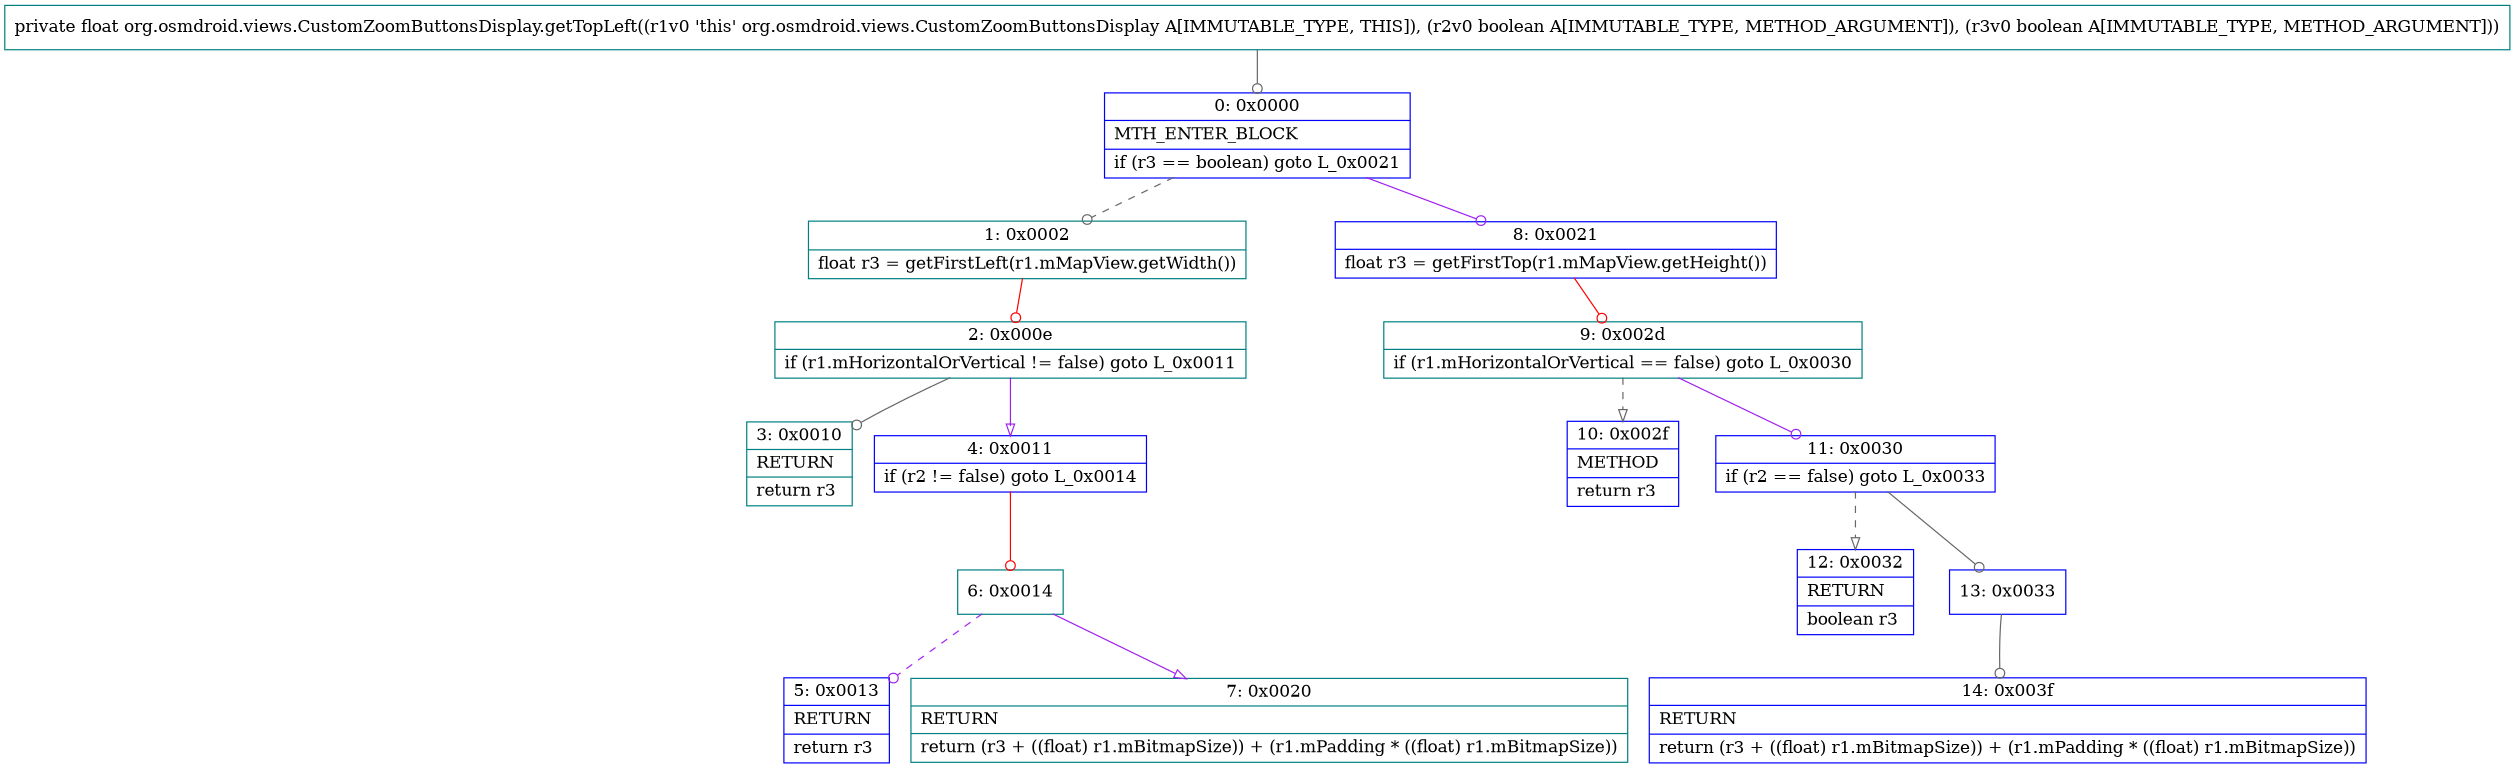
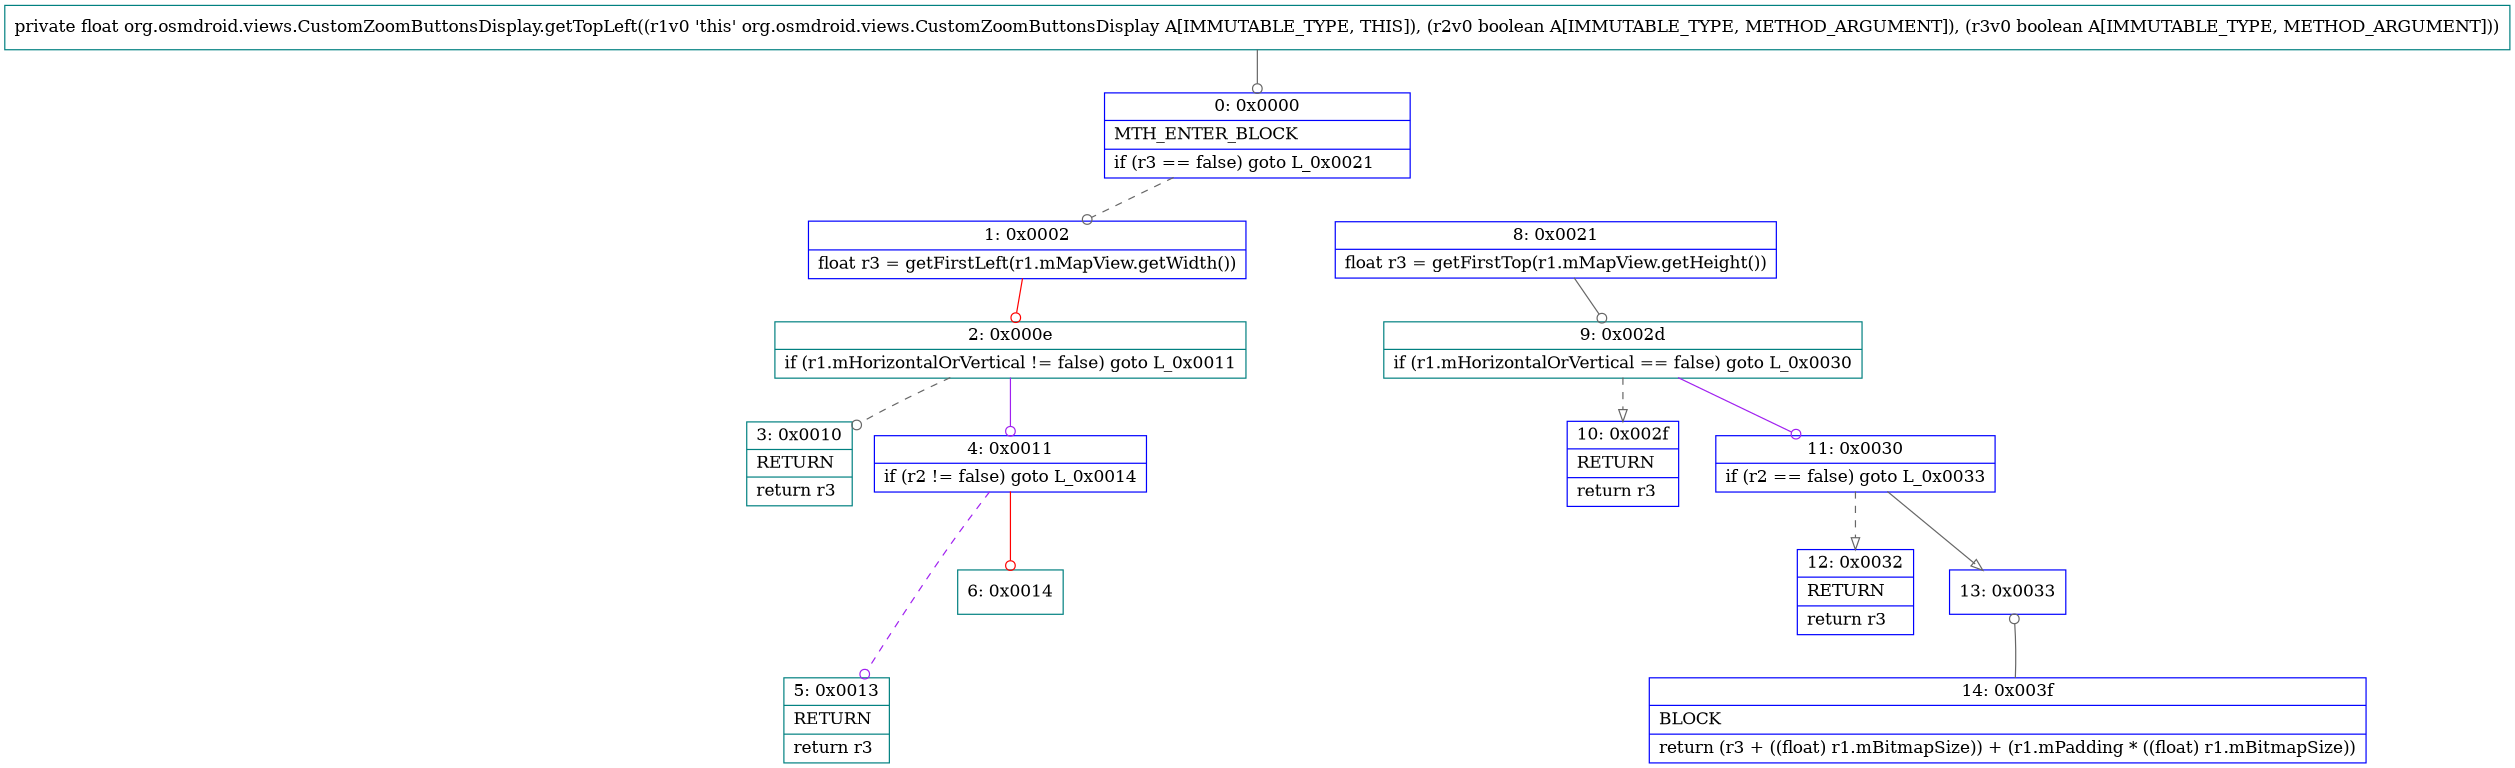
node "0: 0x0000": text "if (r3 == boolean) goto L_0x0021" -> "if (r3 == false) goto L_0x0021"
edge "0: 0x0000" -> "8: 0x0021": removed
node "1: 0x0002": color teal -> blue
edge "8: 0x0021" -> "9: 0x002d": color red -> gray40
edge "2: 0x000e" -> "3: 0x0010": style solid -> dashed
edge "2: 0x000e" -> "4: 0x0011": arrowhead onormal -> odot
node "10: 0x002f": text "METHOD" -> "RETURN"
edge "11: 0x0030" -> "13: 0x0033": arrowhead odot -> onormal
node "12: 0x0032": text "boolean r3" -> "return r3"
edge "13: 0x0033" -> "14: 0x003f": reversed
edge "6: 0x0014" -> "5: 0x0013": now "4: 0x0011" -> "5: 0x0013"
node "14: 0x003f": text "RETURN" -> "BLOCK"
node "5: 0x0013": color blue -> teal
node "7: 0x0020": removed
